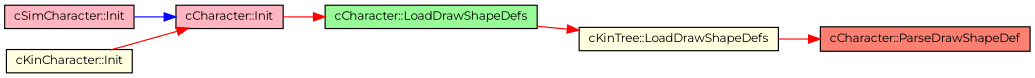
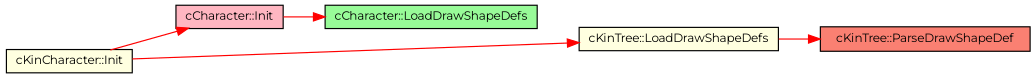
node "cSimCharacter::Init": removed
edge "cCharacter::LoadDrawShapeDefs" -> "cKinTree::LoadDrawShapeDefs": now "cKinCharacter::Init" -> "cKinTree::LoadDrawShapeDefs"
node "cCharacter::ParseDrawShapeDef": label "cCharacter::ParseDrawShapeDef" -> "cKinTree::ParseDrawShapeDef"
